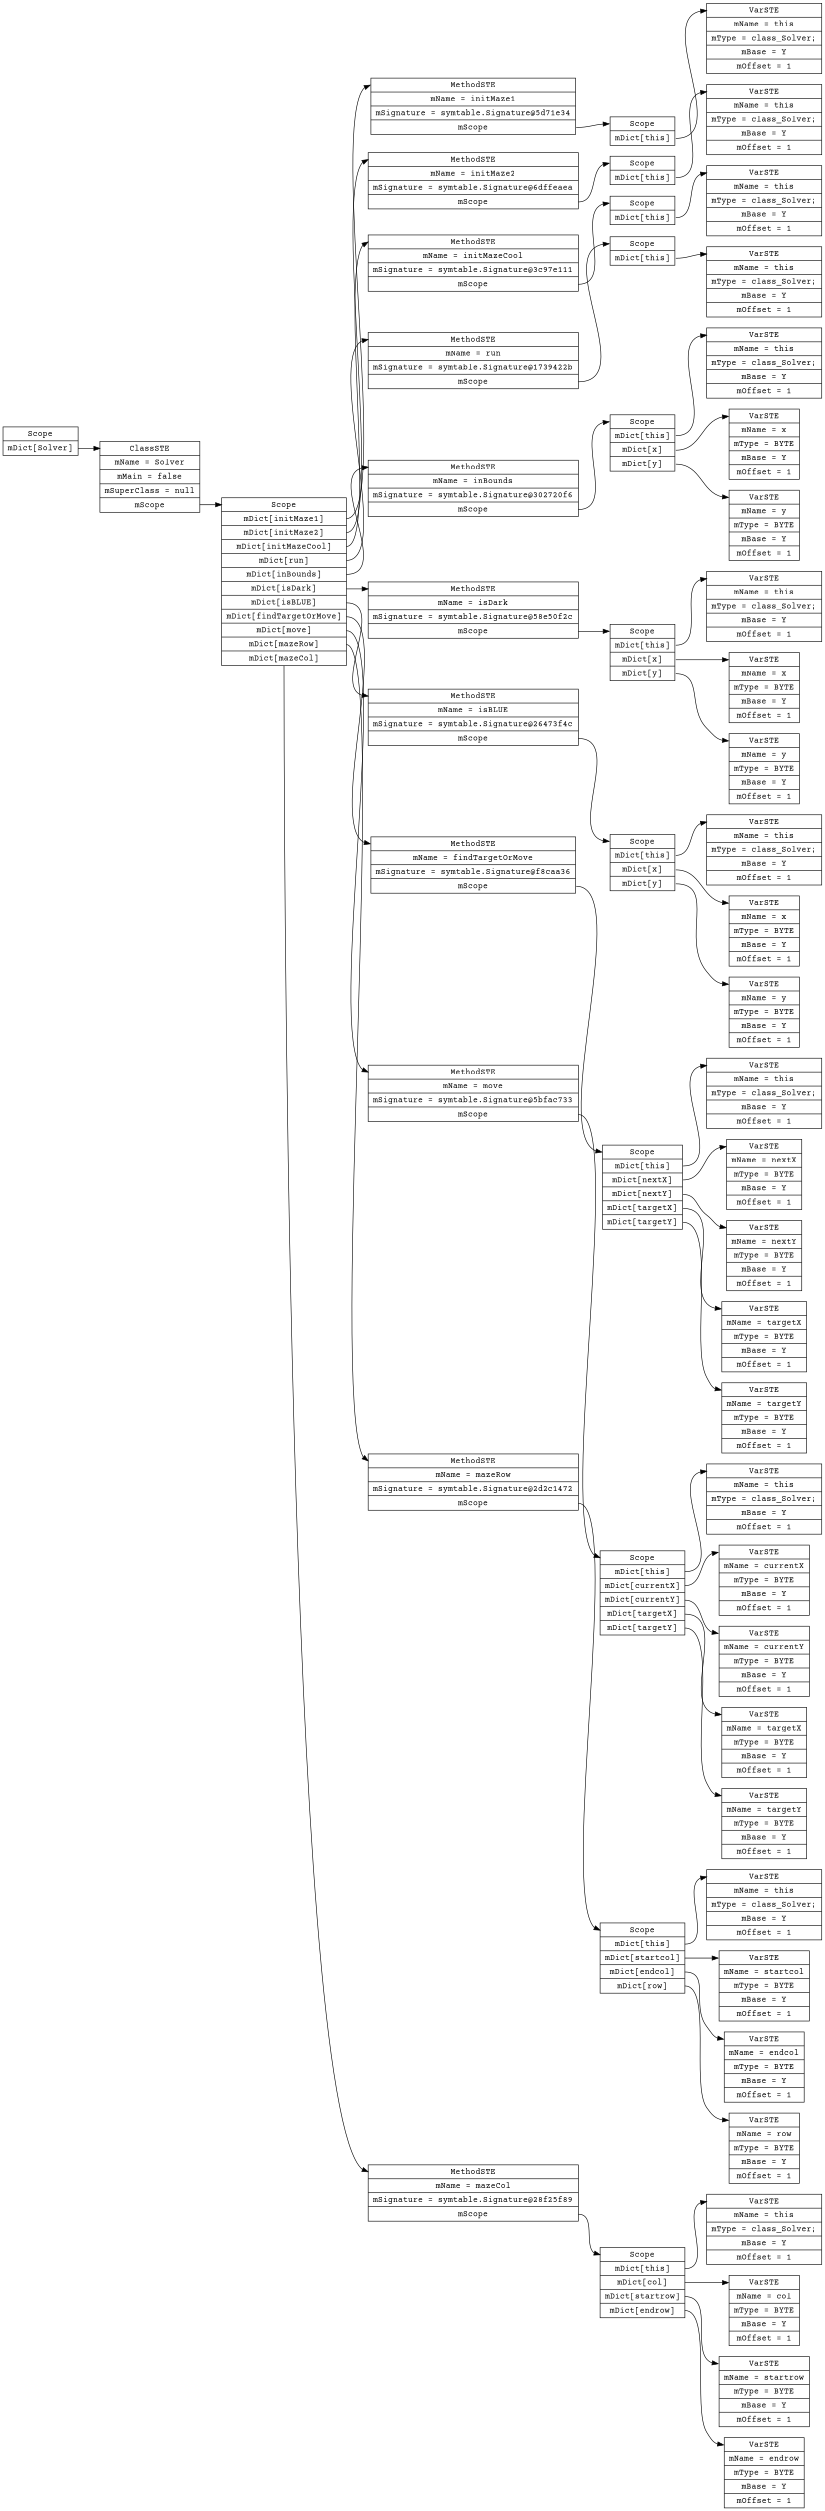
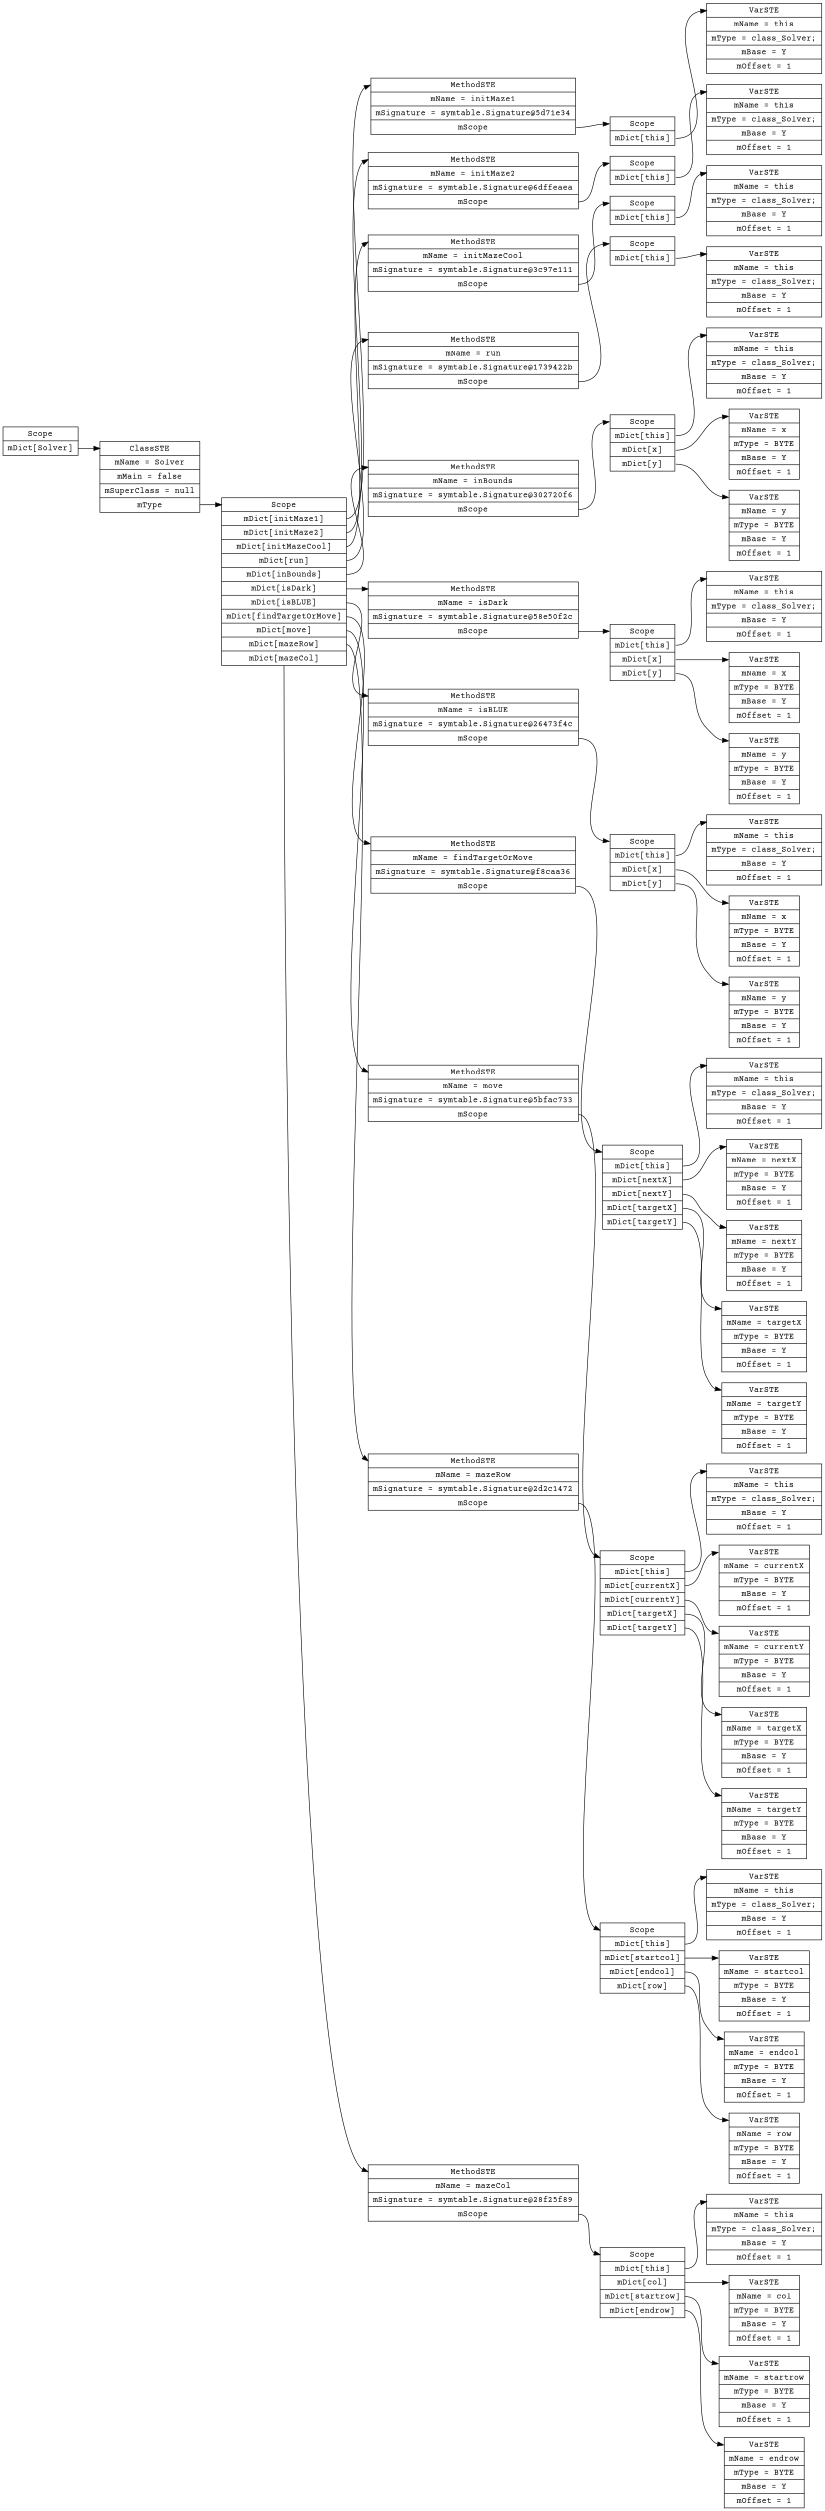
node "ClassSTE": text "mScope" -> "mType"
